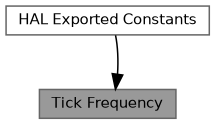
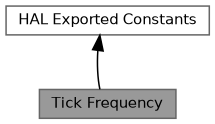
edge "HAL Exported Constants" -> "Tick Frequency": reversed
